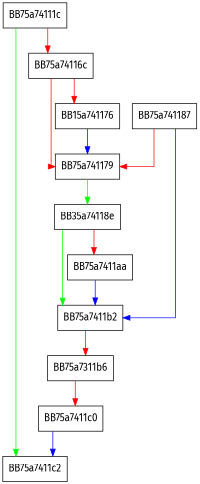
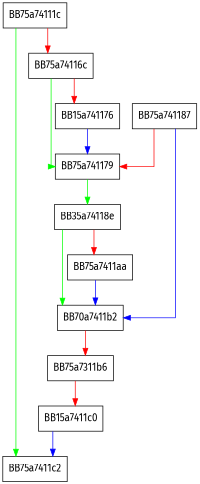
edge "BB75a74116c" -> "BB75a741179": color red -> green
node "BB75a7411b2": label "BB75a7411b2" -> "BB70a7411b2"
node "BB75a7411c0": label "BB75a7411c0" -> "BB15a7411c0"
